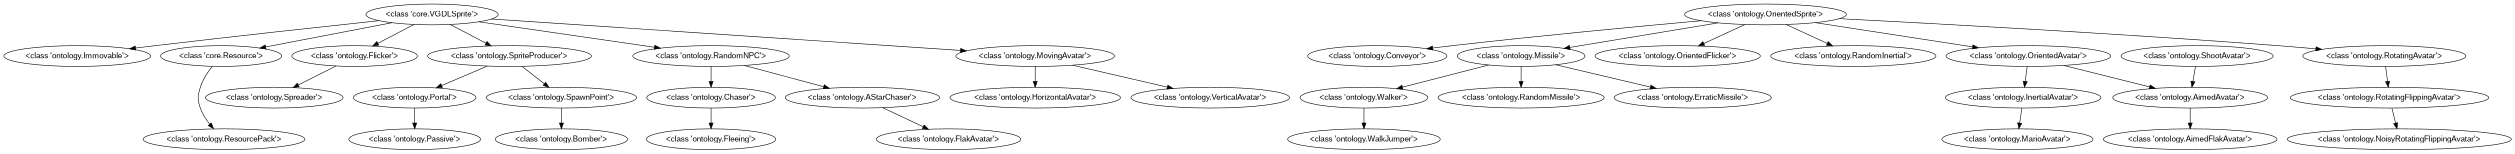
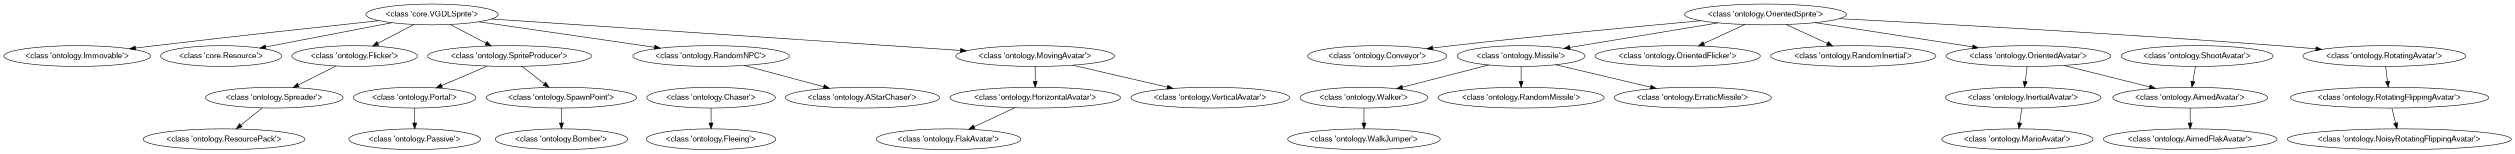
edge "<class 'ontology.RandomNPC'>" -> "<class 'ontology.Chaser'>": removed
edge "<class 'core.Resource'>" -> "<class 'ontology.ResourcePack'>": now "<class 'ontology.Spreader'>" -> "<class 'ontology.ResourcePack'>"
edge "<class 'ontology.AStarChaser'>" -> "<class 'ontology.FlakAvatar'>": now "<class 'ontology.HorizontalAvatar'>" -> "<class 'ontology.FlakAvatar'>"
